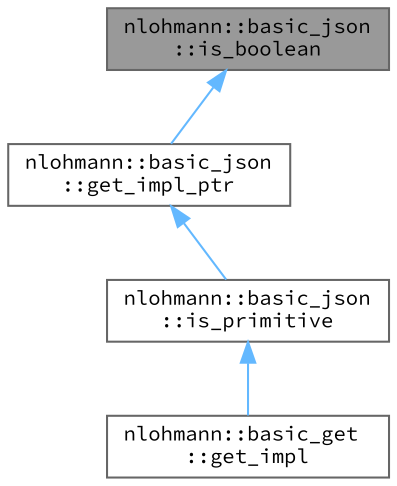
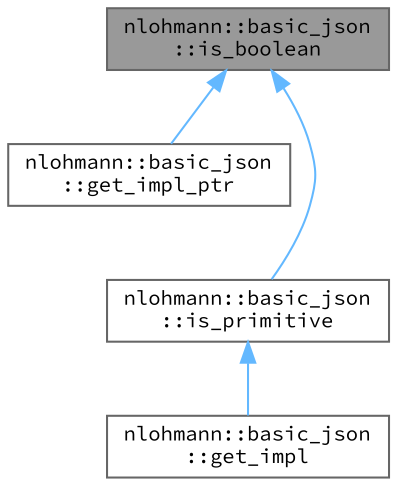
edge "nlohmann::basic_json ::is_primitive" -> "nlohmann::basic_json ::get_impl_ptr": now "nlohmann::basic_json ::is_primitive" -> "nlohmann::basic_json ::is_boolean"
node "nlohmann::basic_get ::get_impl": label "nlohmann::basic_get ::get_impl" -> "nlohmann::basic_json ::get_impl"
